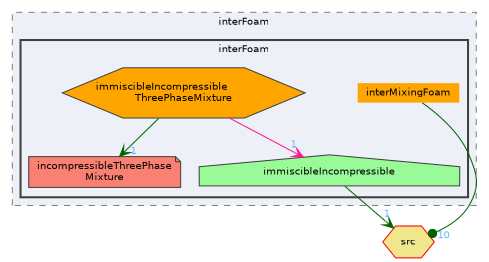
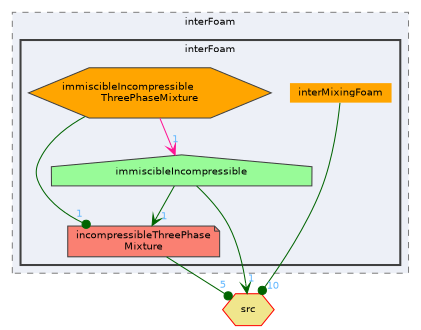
edge "immiscibleIncompressible ThreePhaseMixture" -> "incompressibleThreePhase Mixture": arrowhead vee -> dot
edge "immiscibleIncompressible" -> "incompressibleThreePhase Mixture": added
edge "incompressibleThreePhase Mixture" -> "src": added
